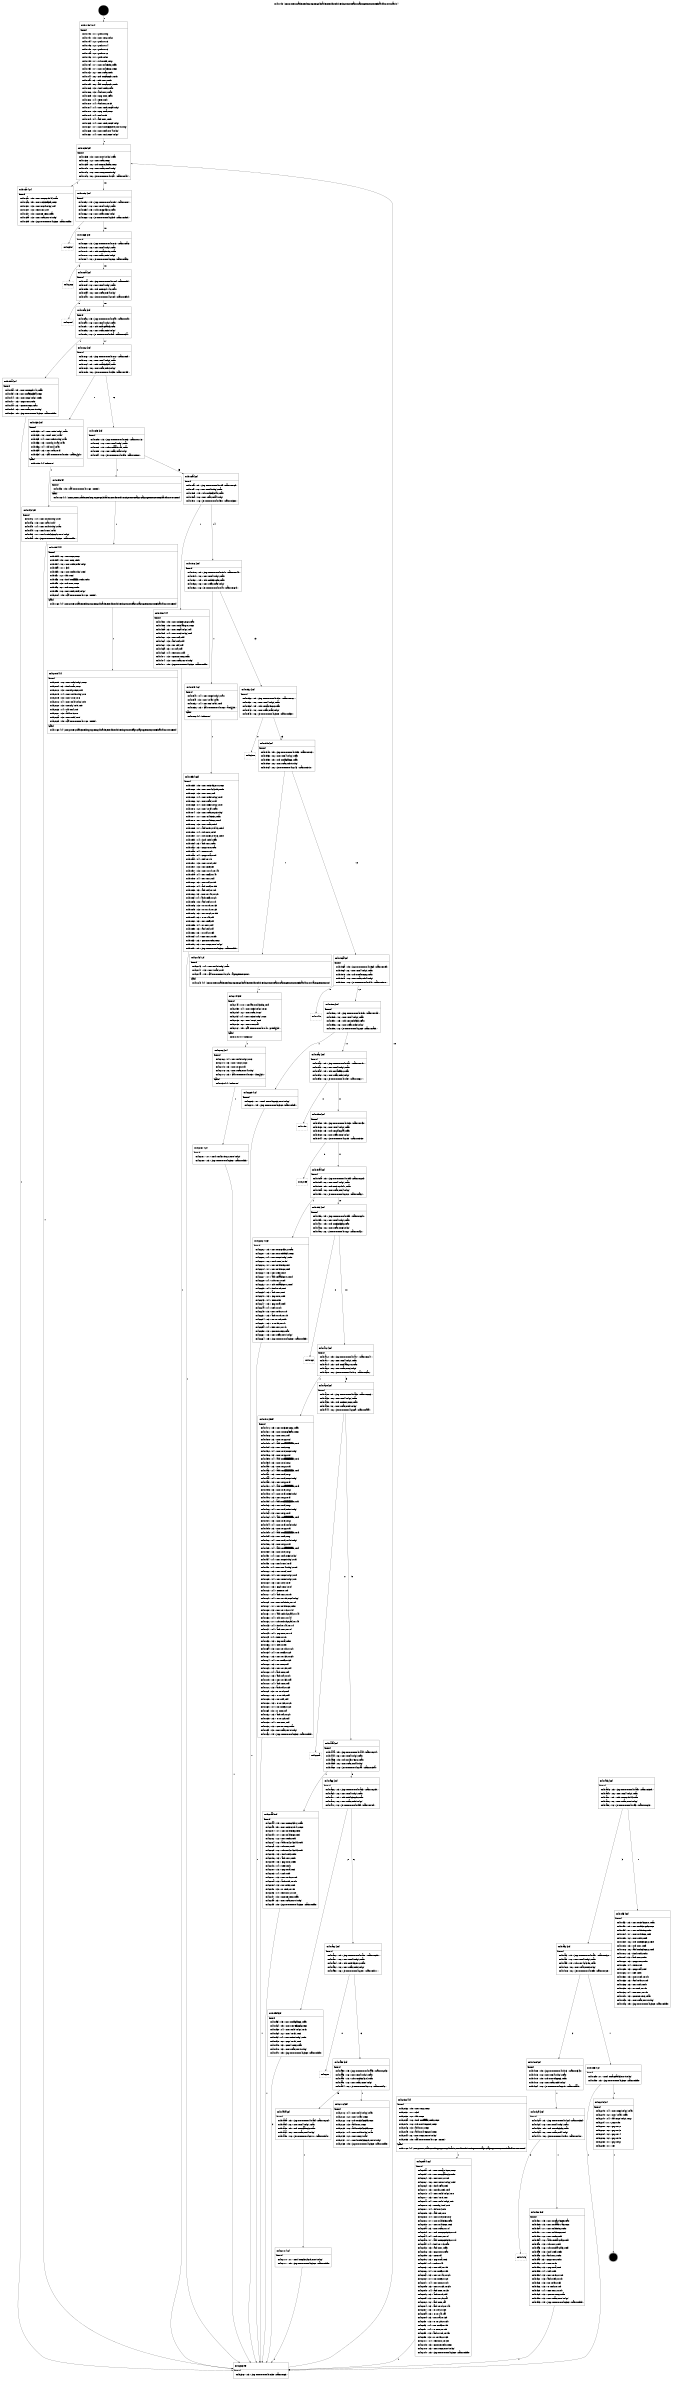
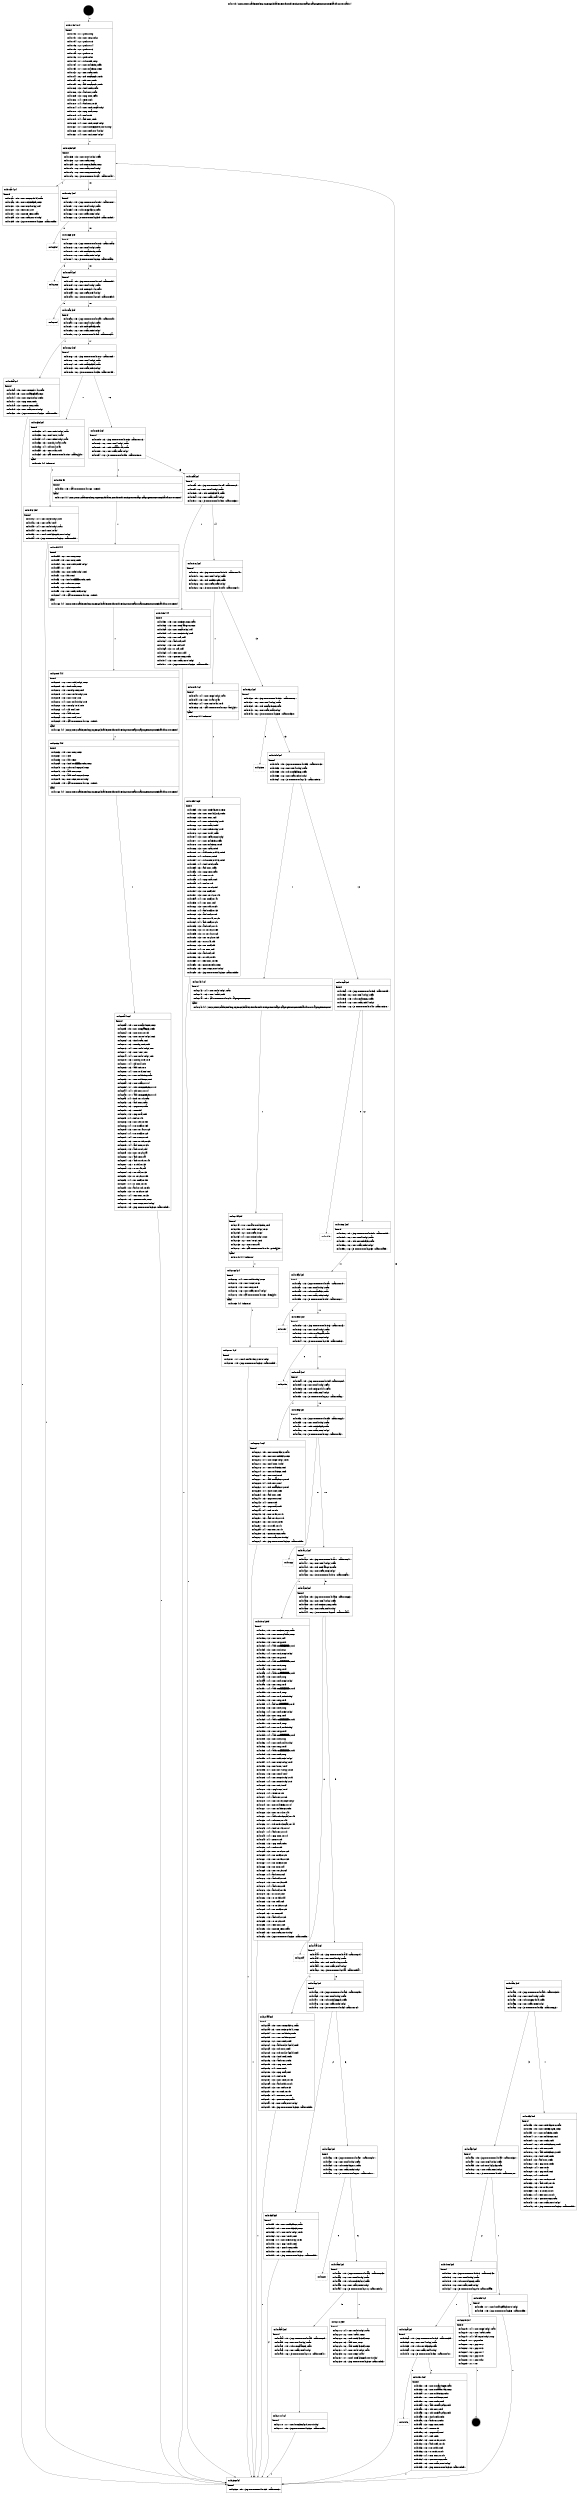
edge "0x402009 [41]" -> "0x402032 [40]": added, label "1"
node "0x402269 [12]": removed
edge "0x401efe [12]" -> "0x402275 [21]": now "0x401b0e [28]" -> "0x402275 [21]"
